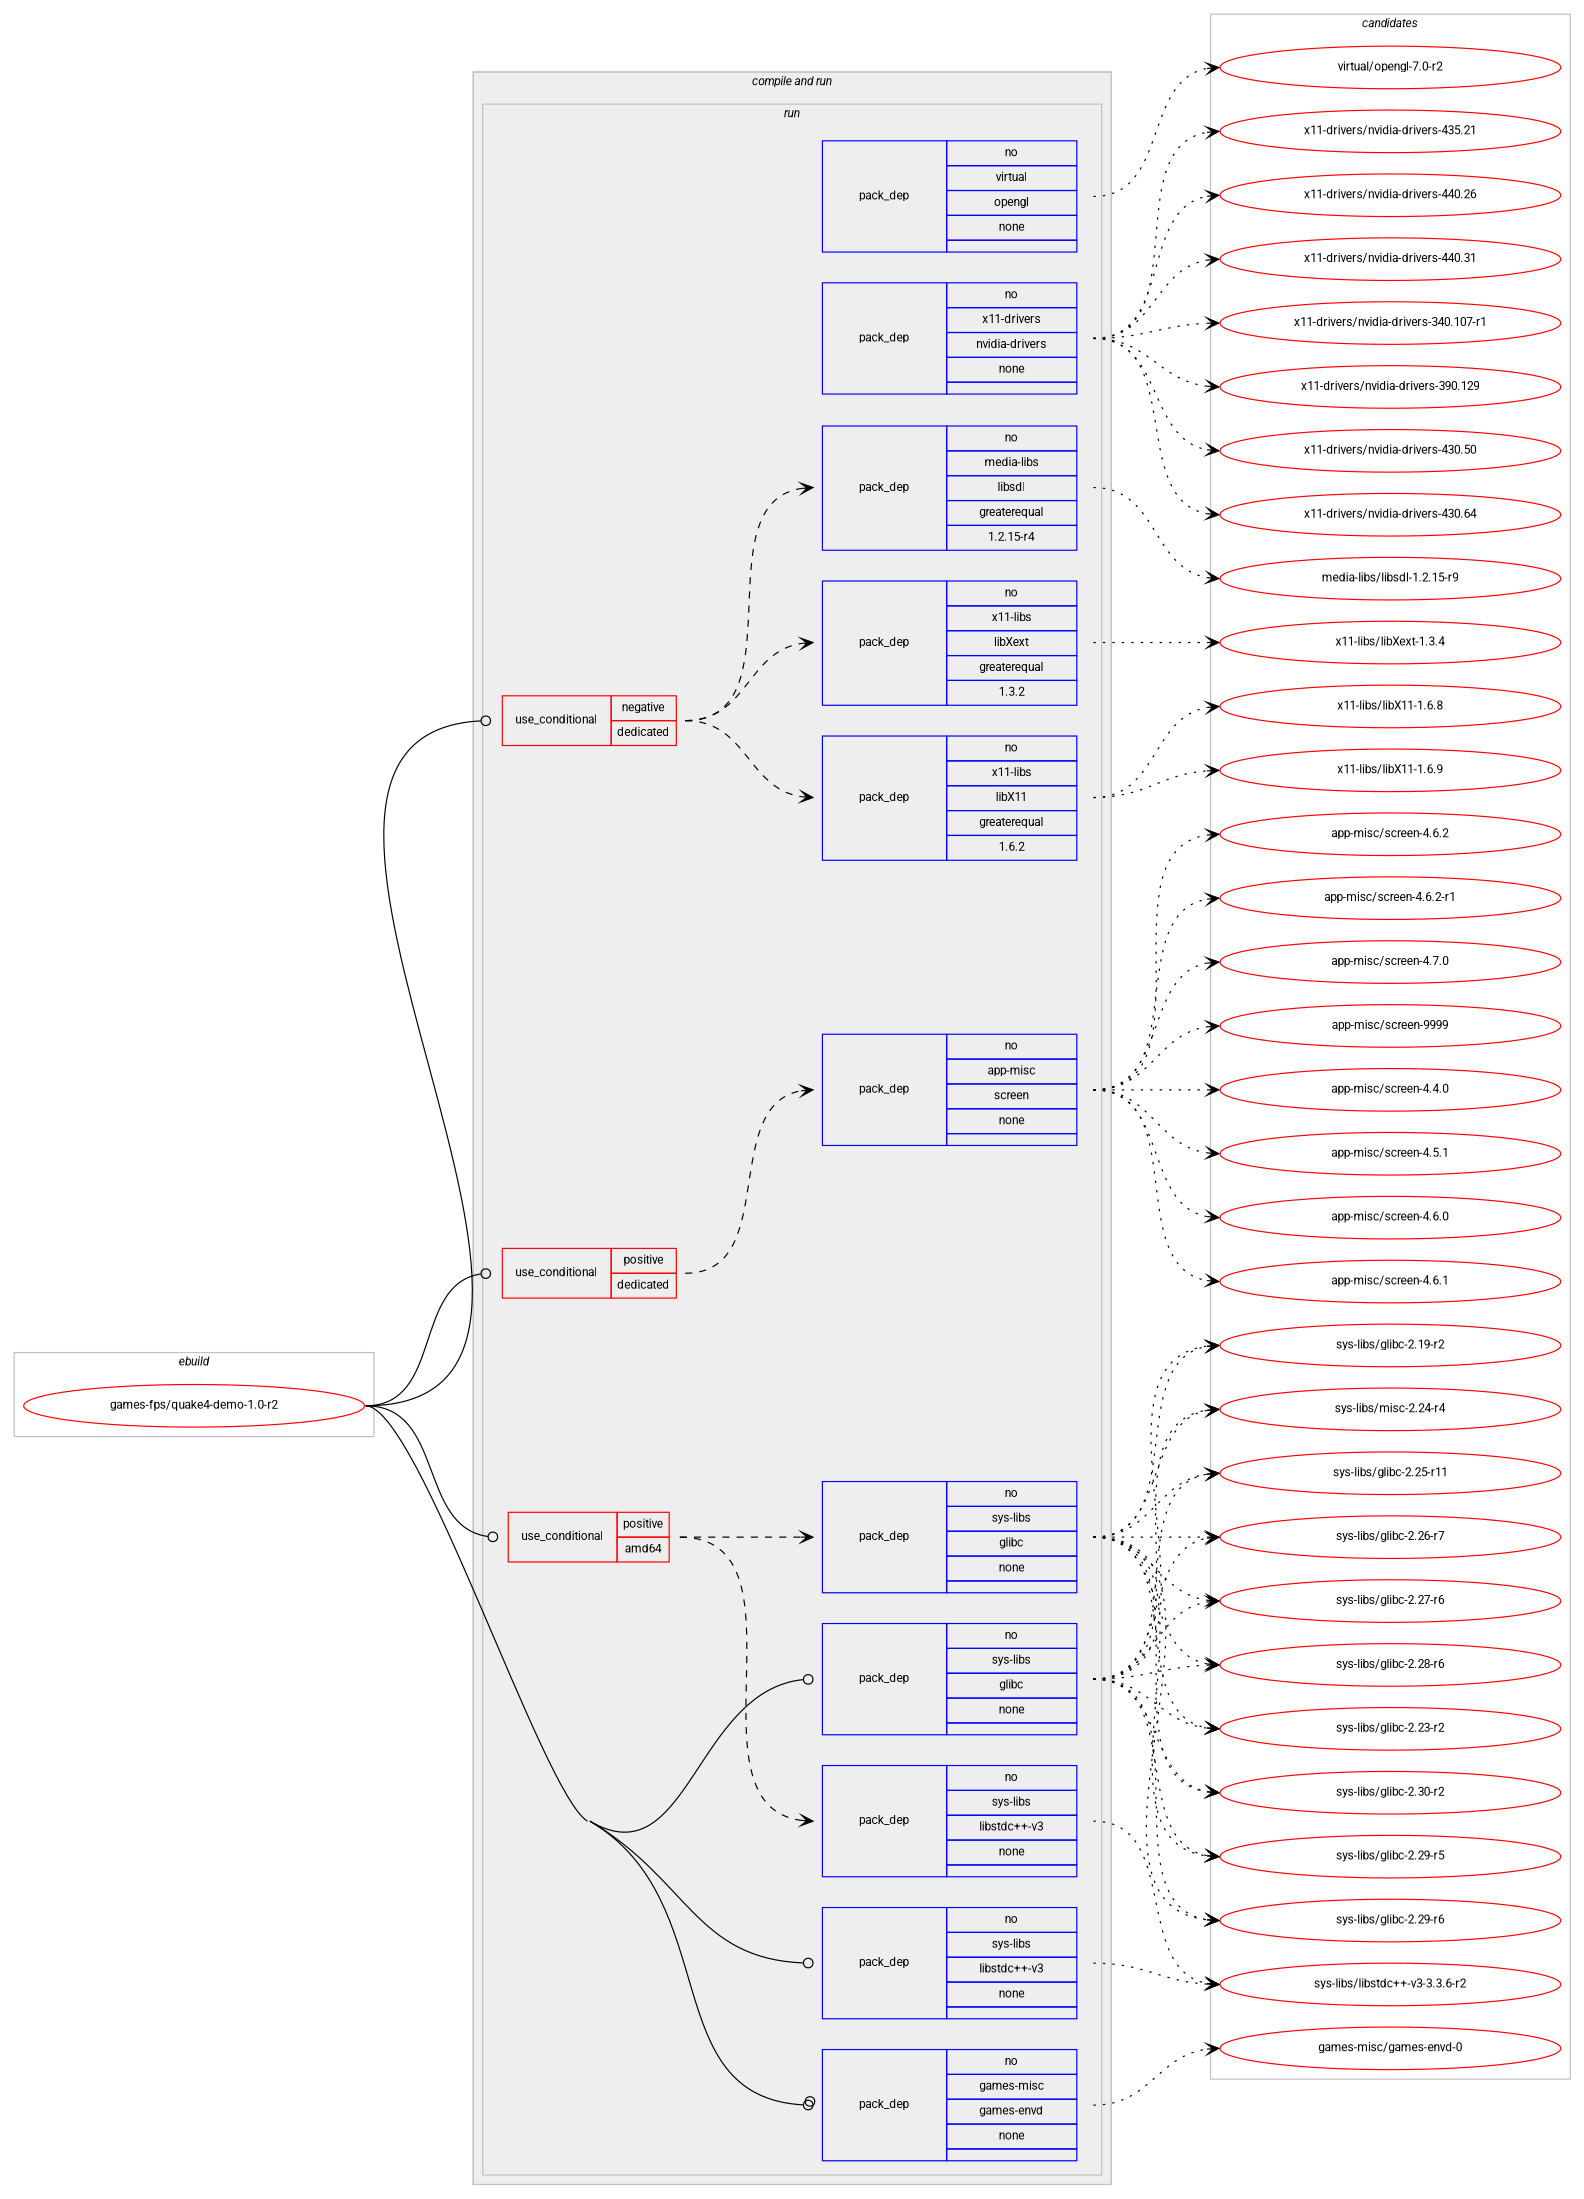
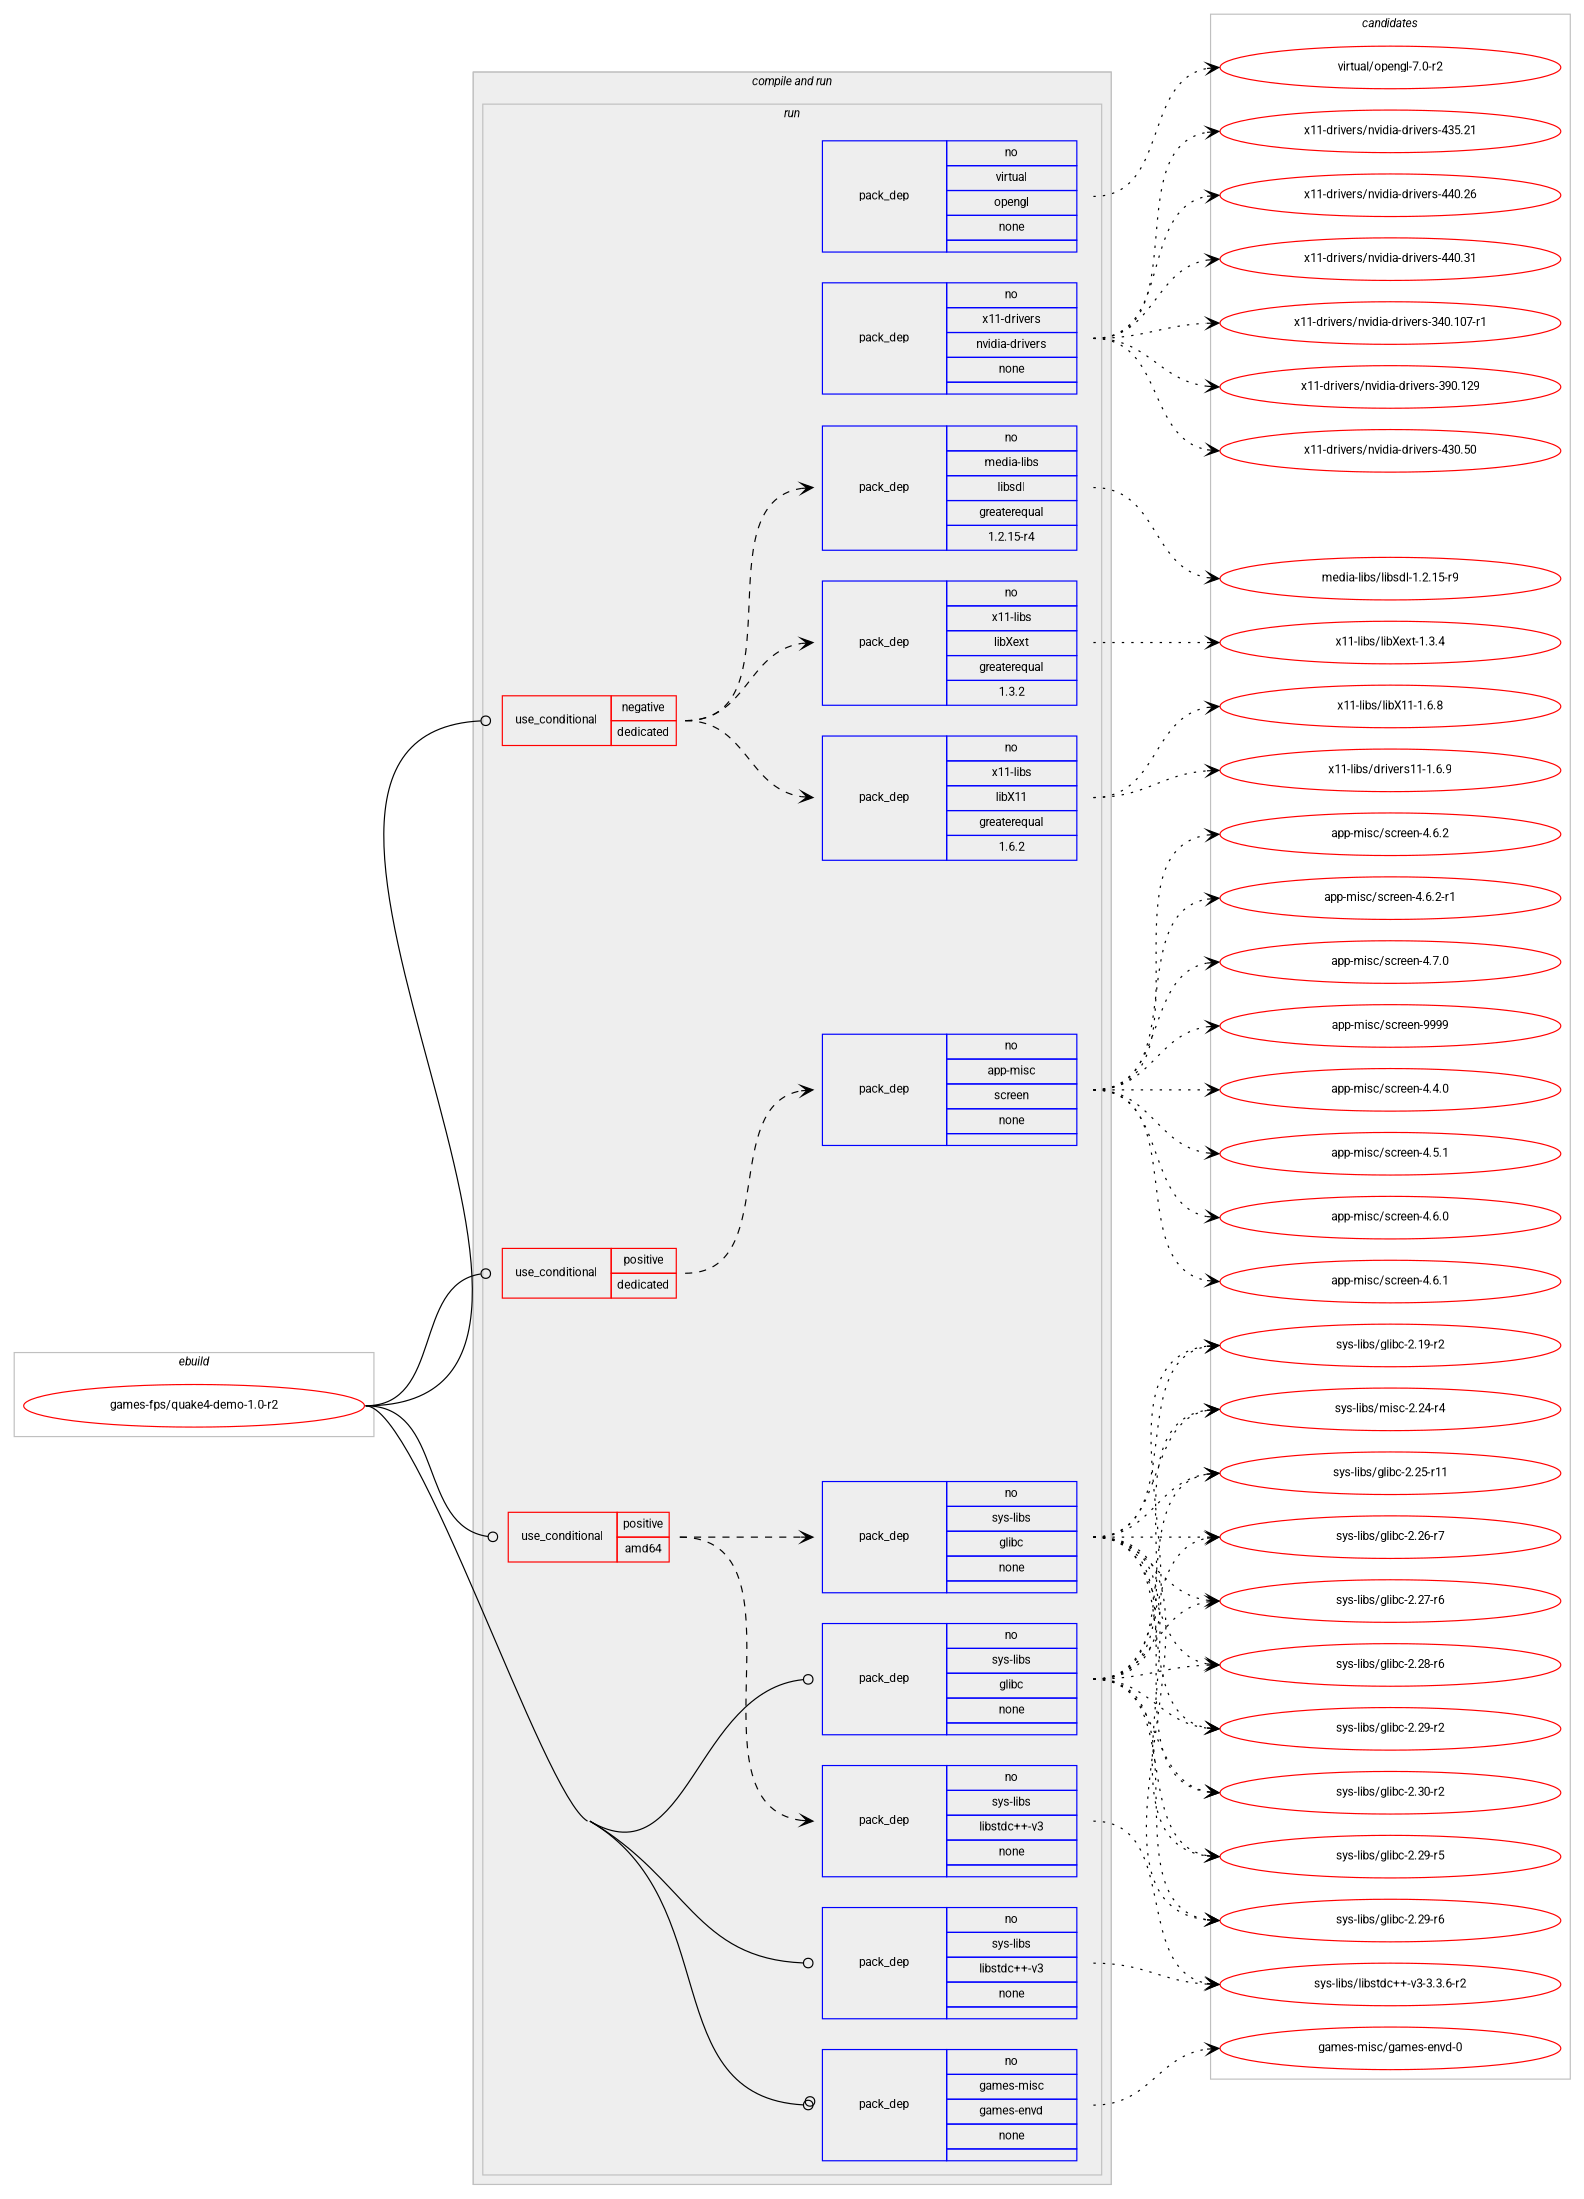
node "x11-drivers/nvidia-drivers-430.64": removed
node "x11-libs/libX11-1.6.9": label "x11-libs/libX11-1.6.9" -> "x11-libs/drivers11-1.6.9"
node "sys-libs/glibc-2.23-r2": label "sys-libs/glibc-2.23-r2" -> "sys-libs/glibc-2.29-r2"
